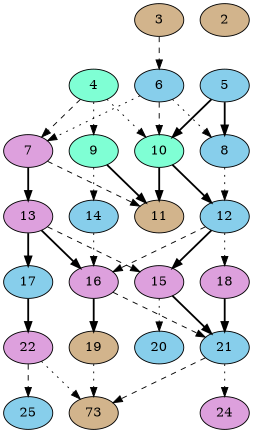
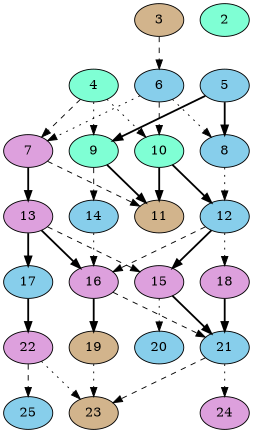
node "2": fillcolor tan -> aquamarine
edge "5" -> "10": now "5" -> "9"
edge "9" -> "14": style dotted -> dashed
node "73": label "73" -> "23"
